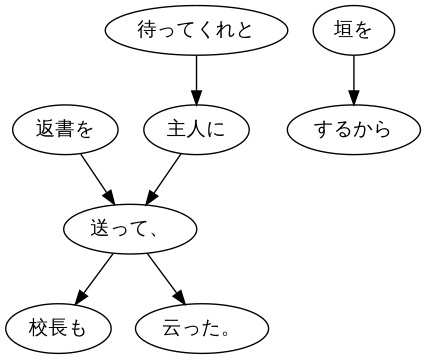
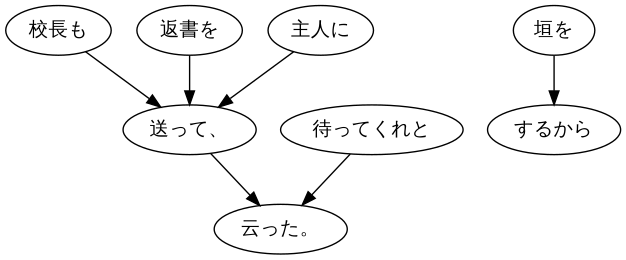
edge "待ってくれと" -> "主人に": now "待ってくれと" -> "云った。"
edge "送って、" -> "校長も": reversed
